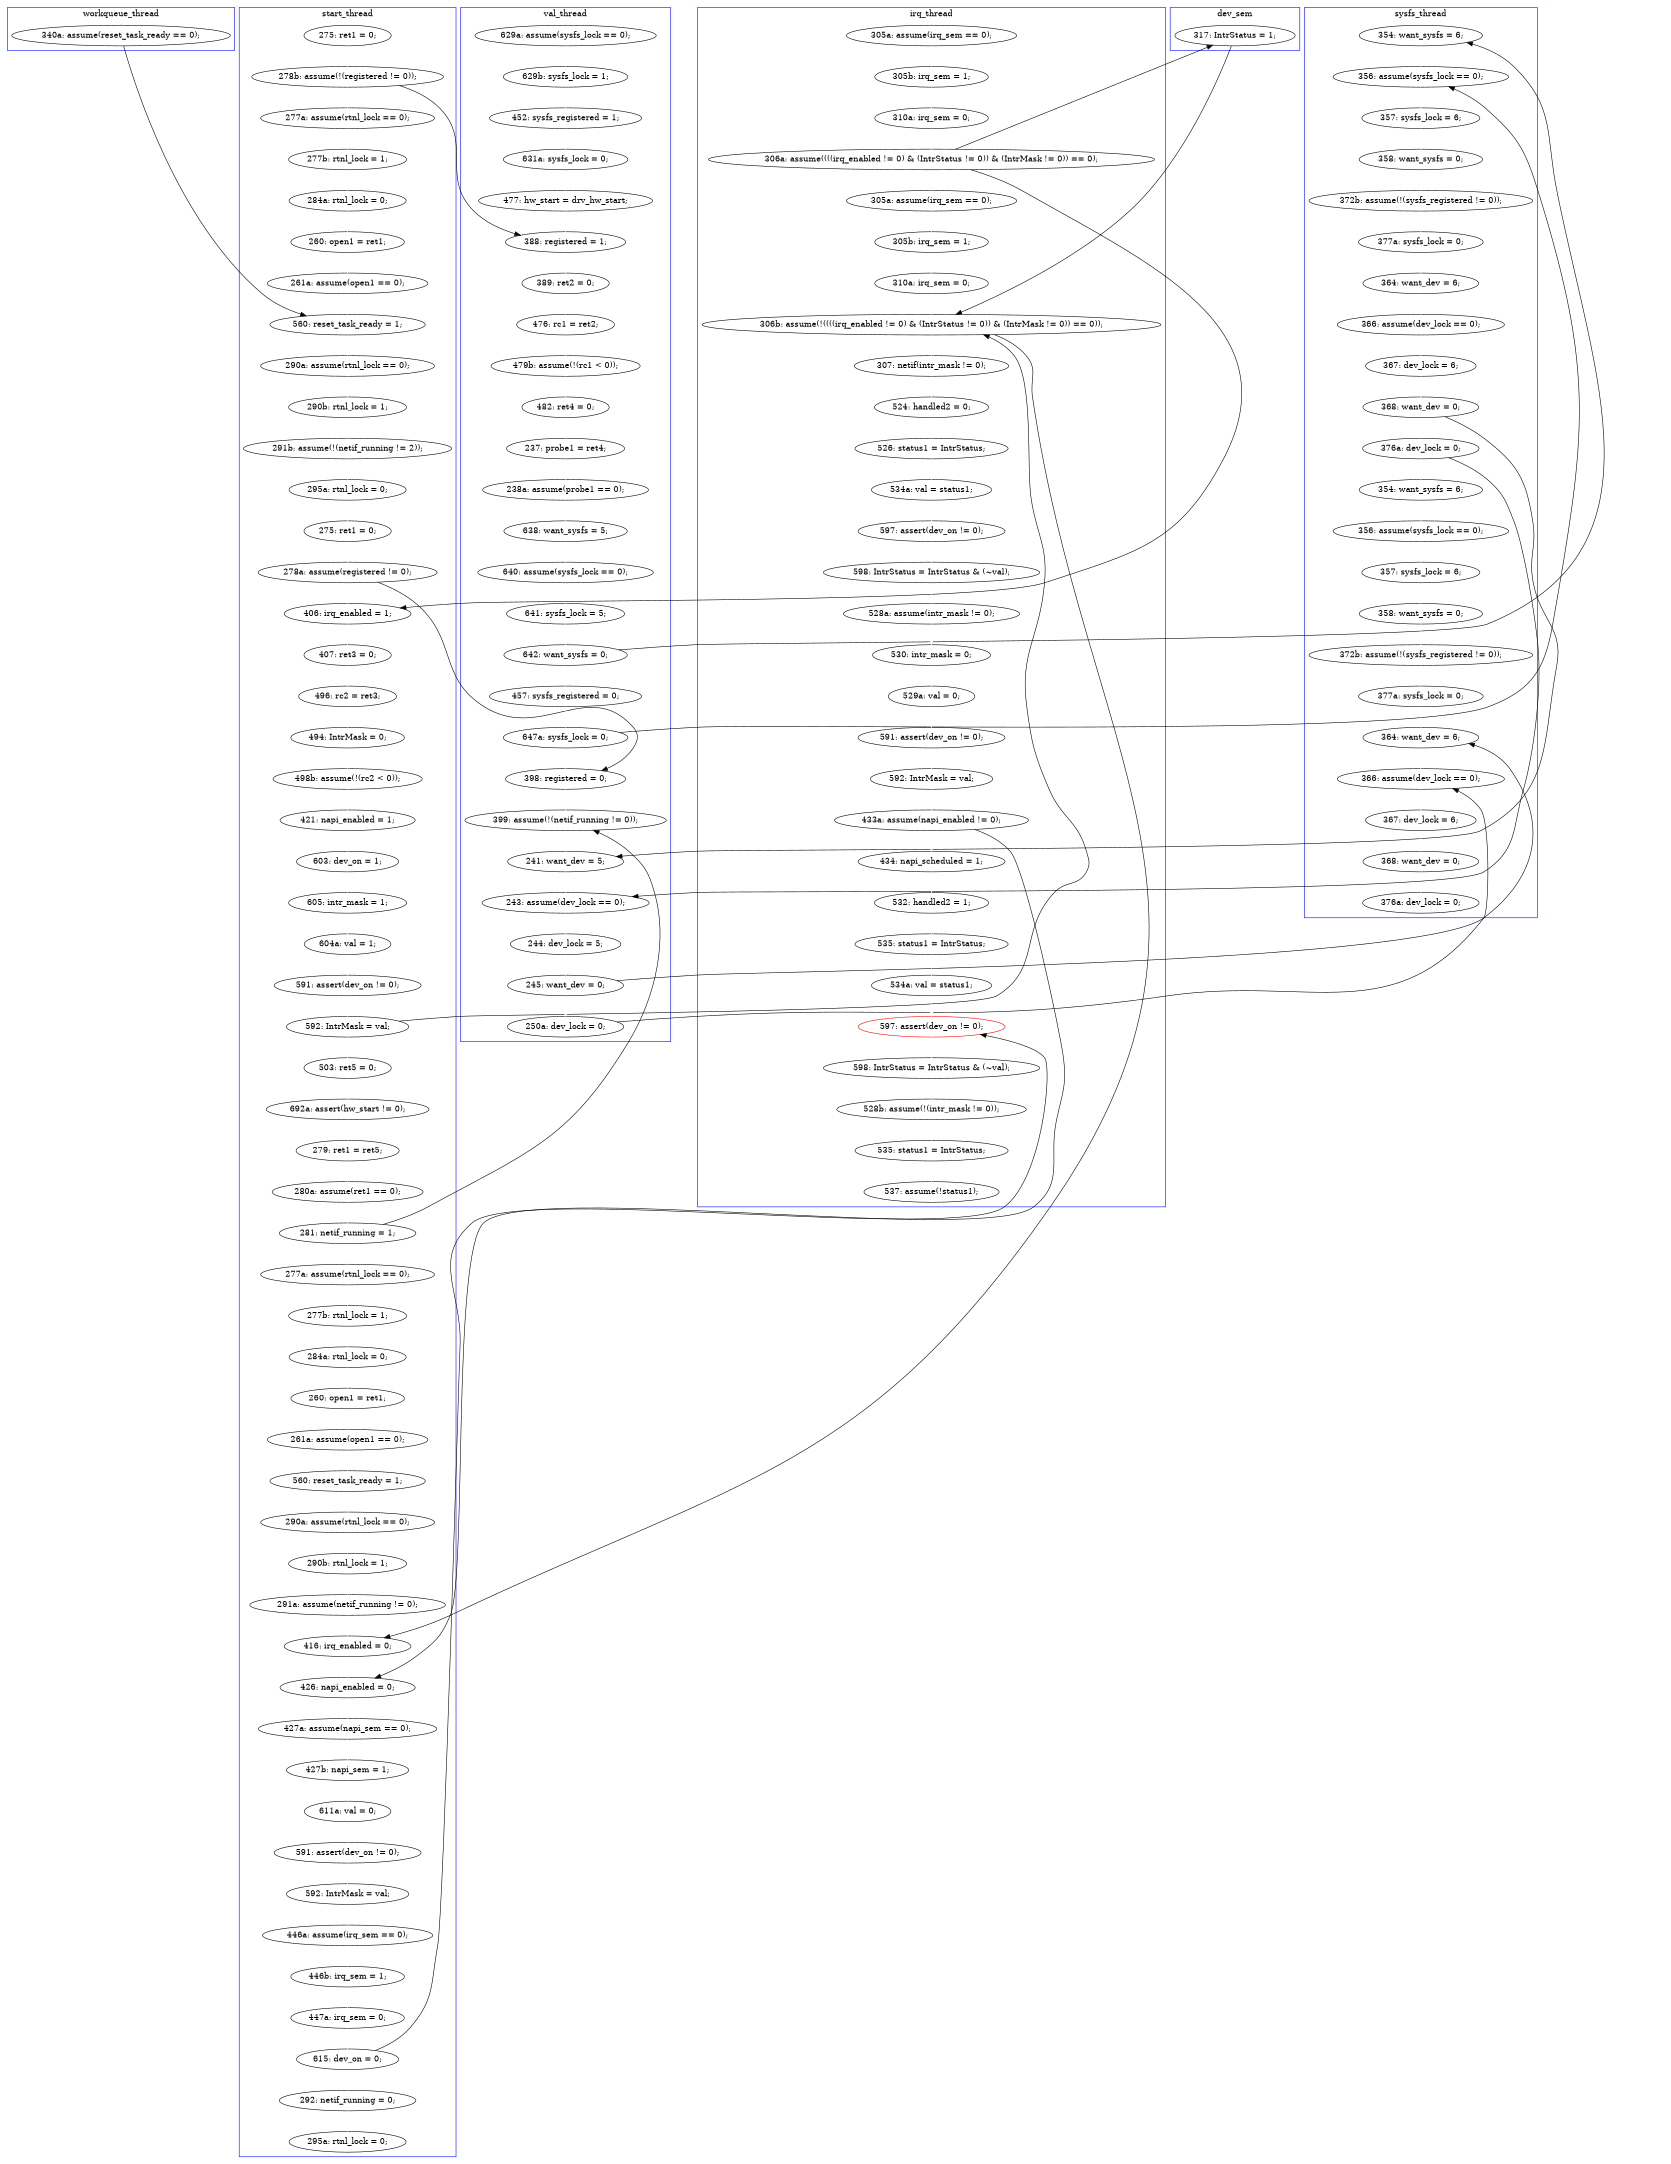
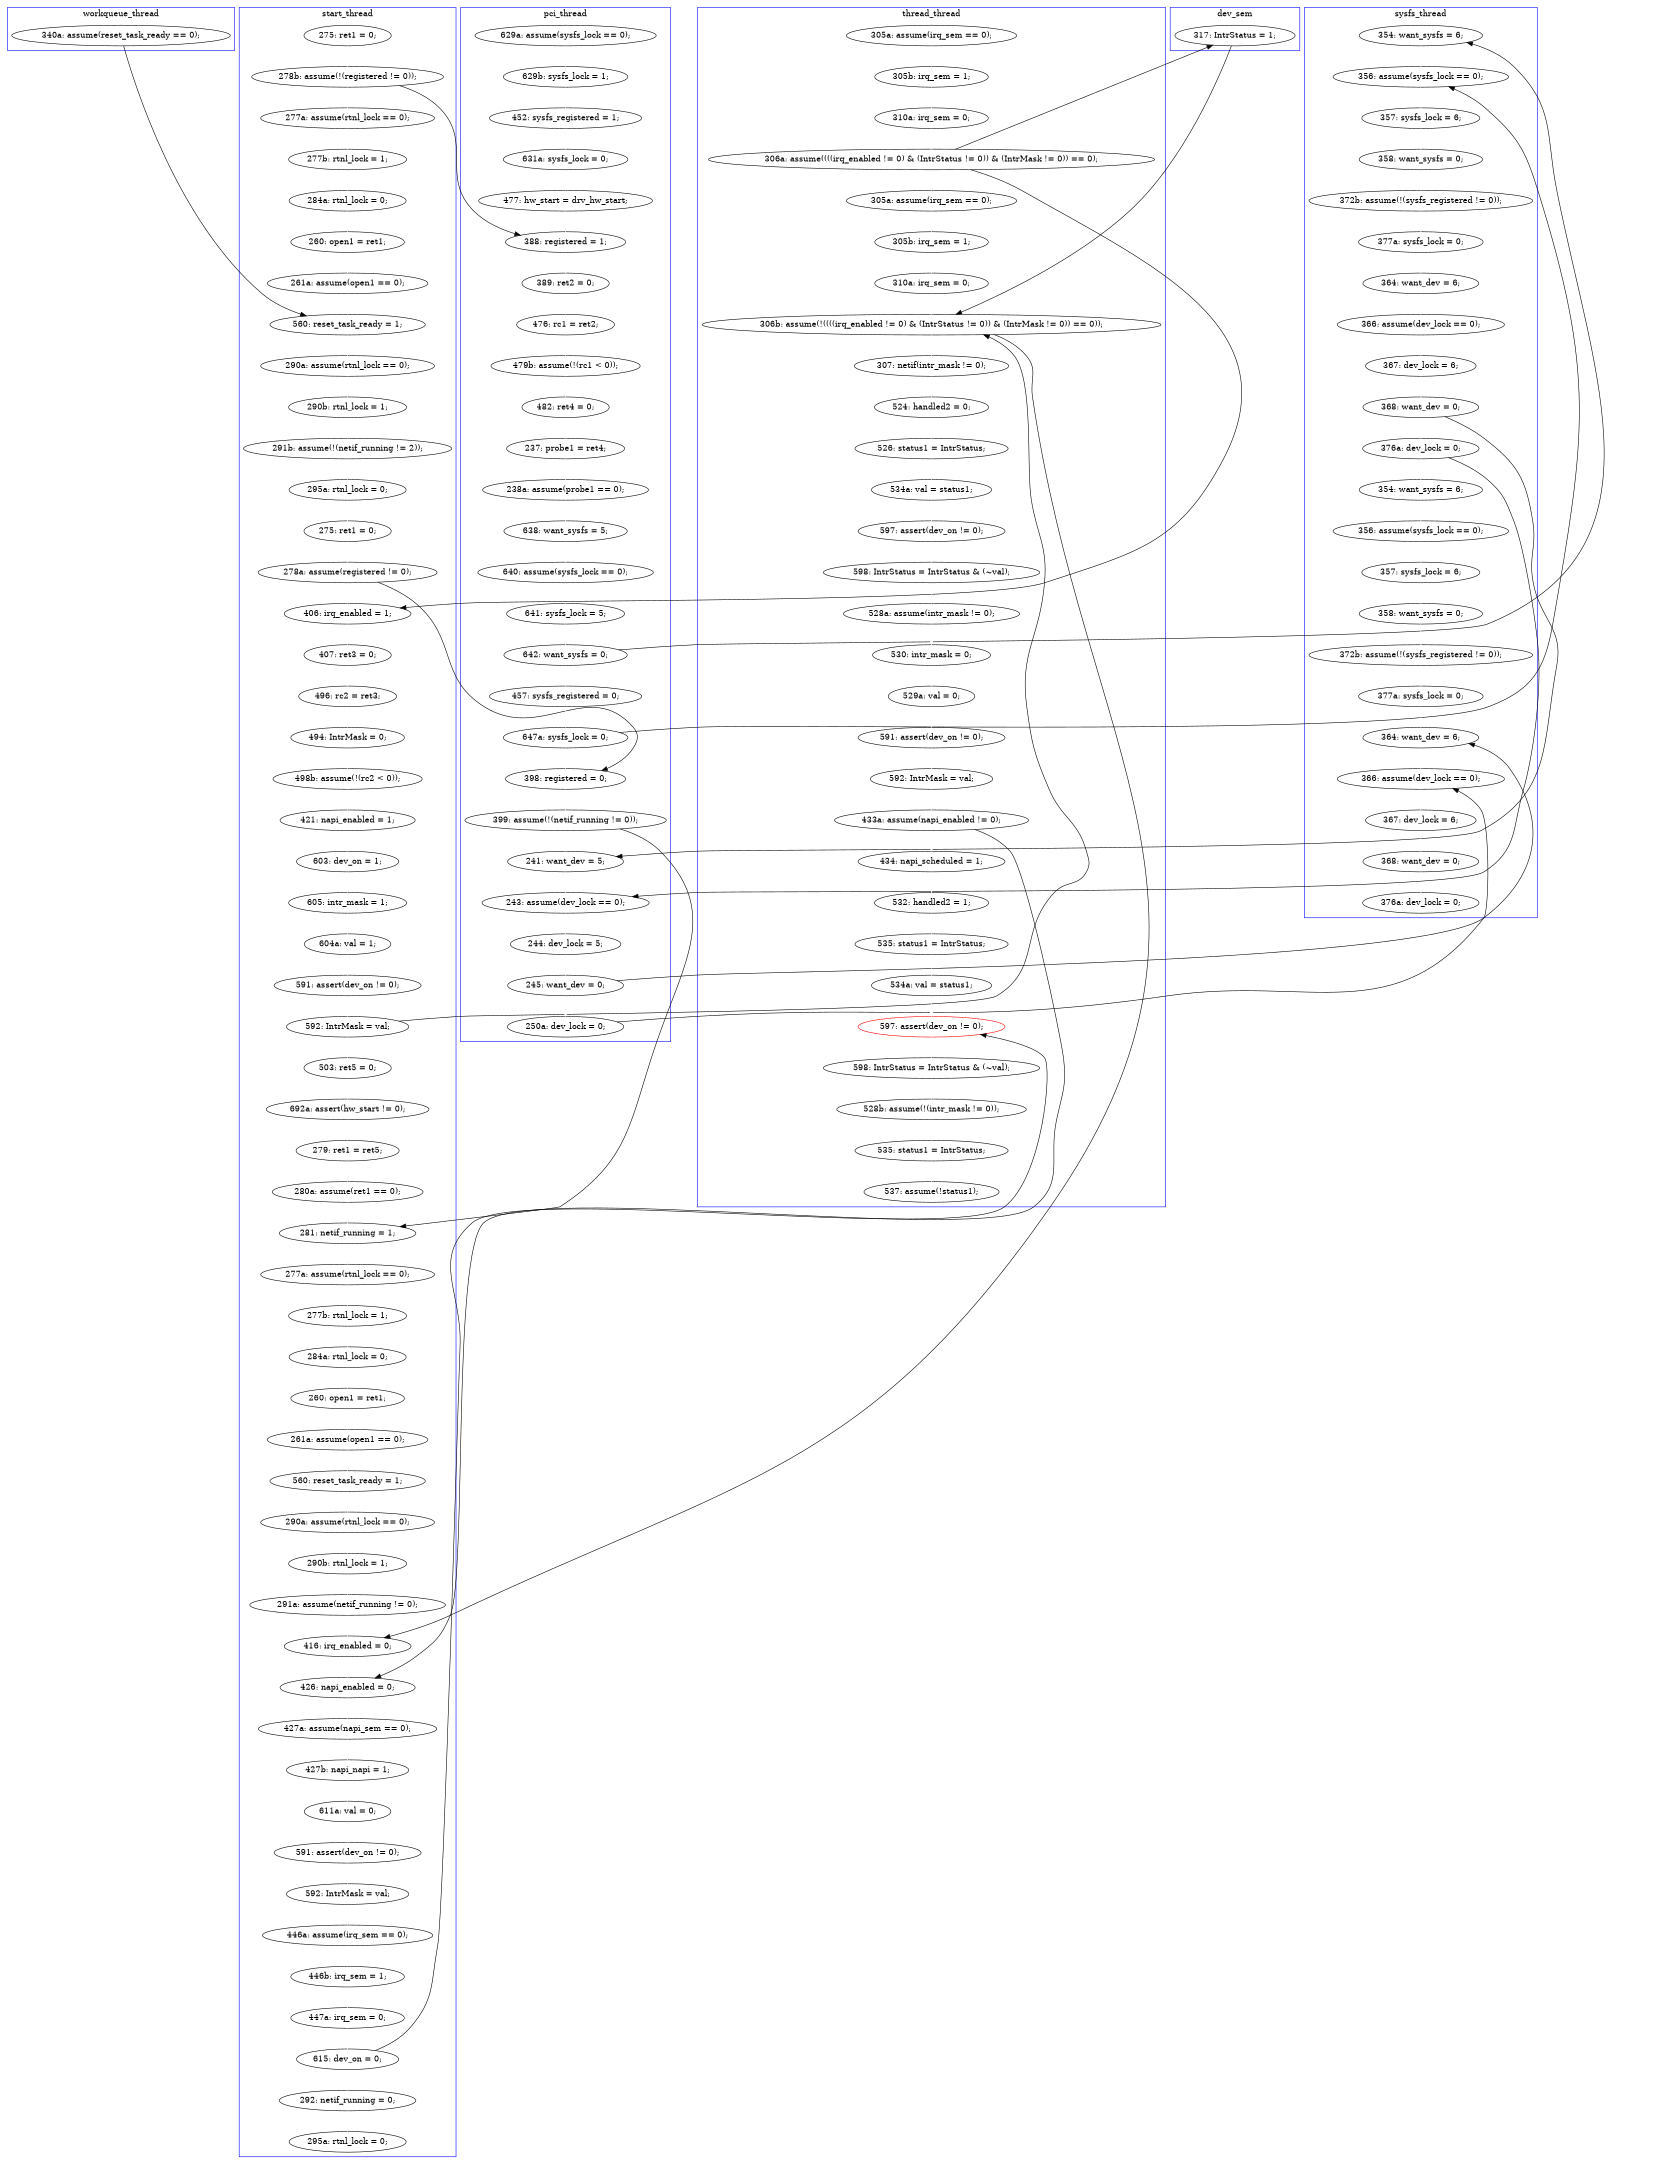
cluster "val_thread": label "val_thread" -> "pci_thread"
cluster "irq_thread": label "irq_thread" -> "thread_thread"
edge "281: netif_running = 1;" -> "399: assume(!(netif_running != 0));": reversed
node "427b: napi_sem = 1;": label "427b: napi_sem = 1;" -> "427b: napi_napi = 1;"
